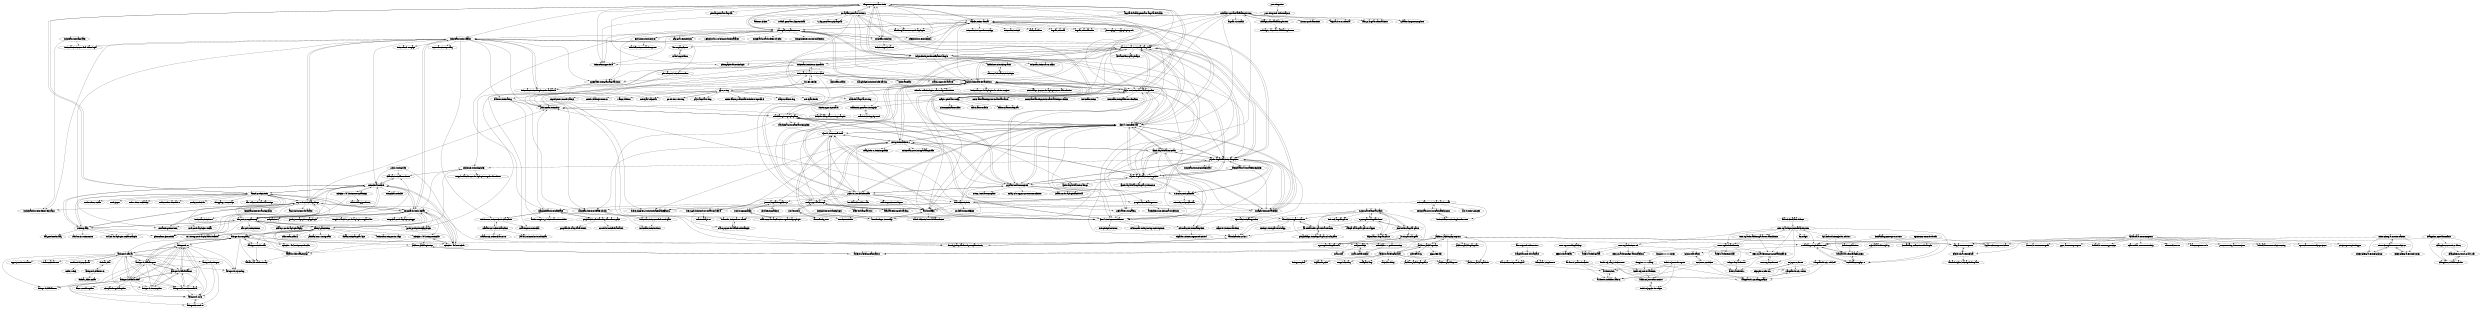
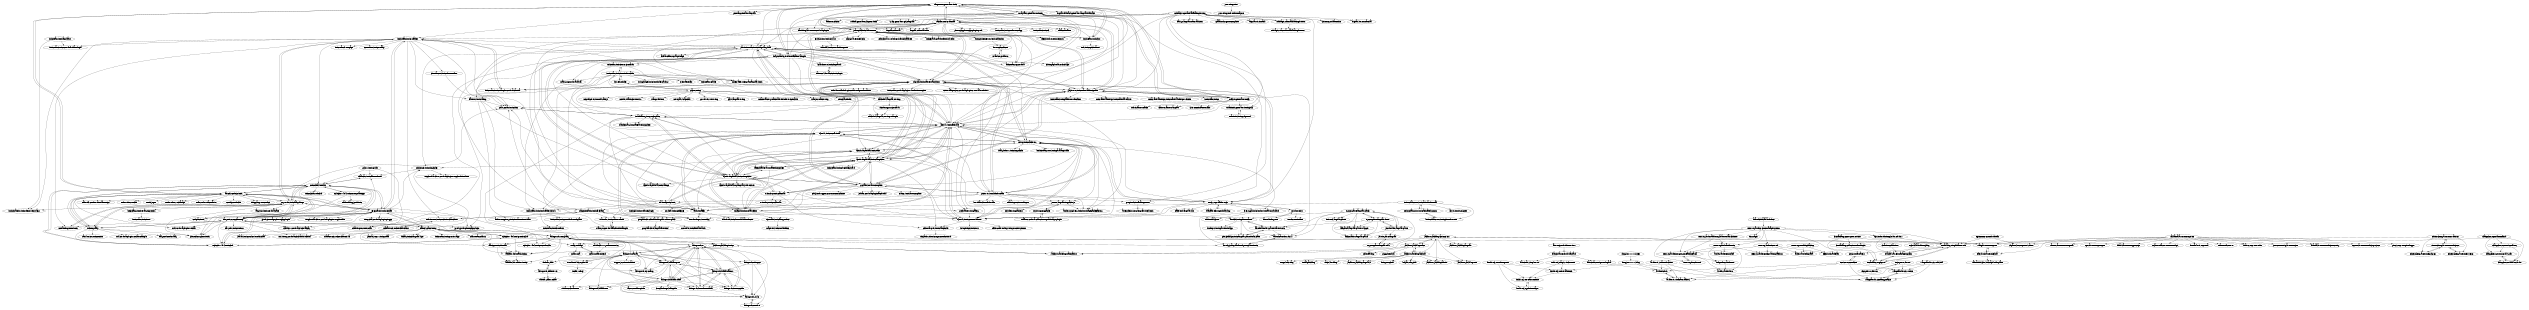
node "ionic-team/ionic-starter-maps": removed
node "thomas4019/expressa": added
edge "airingursb/bilibili-video" -> "airingursb/FeedMe": now "airingursb/bilibili-video" -> "whxaxes/canvas-test"
